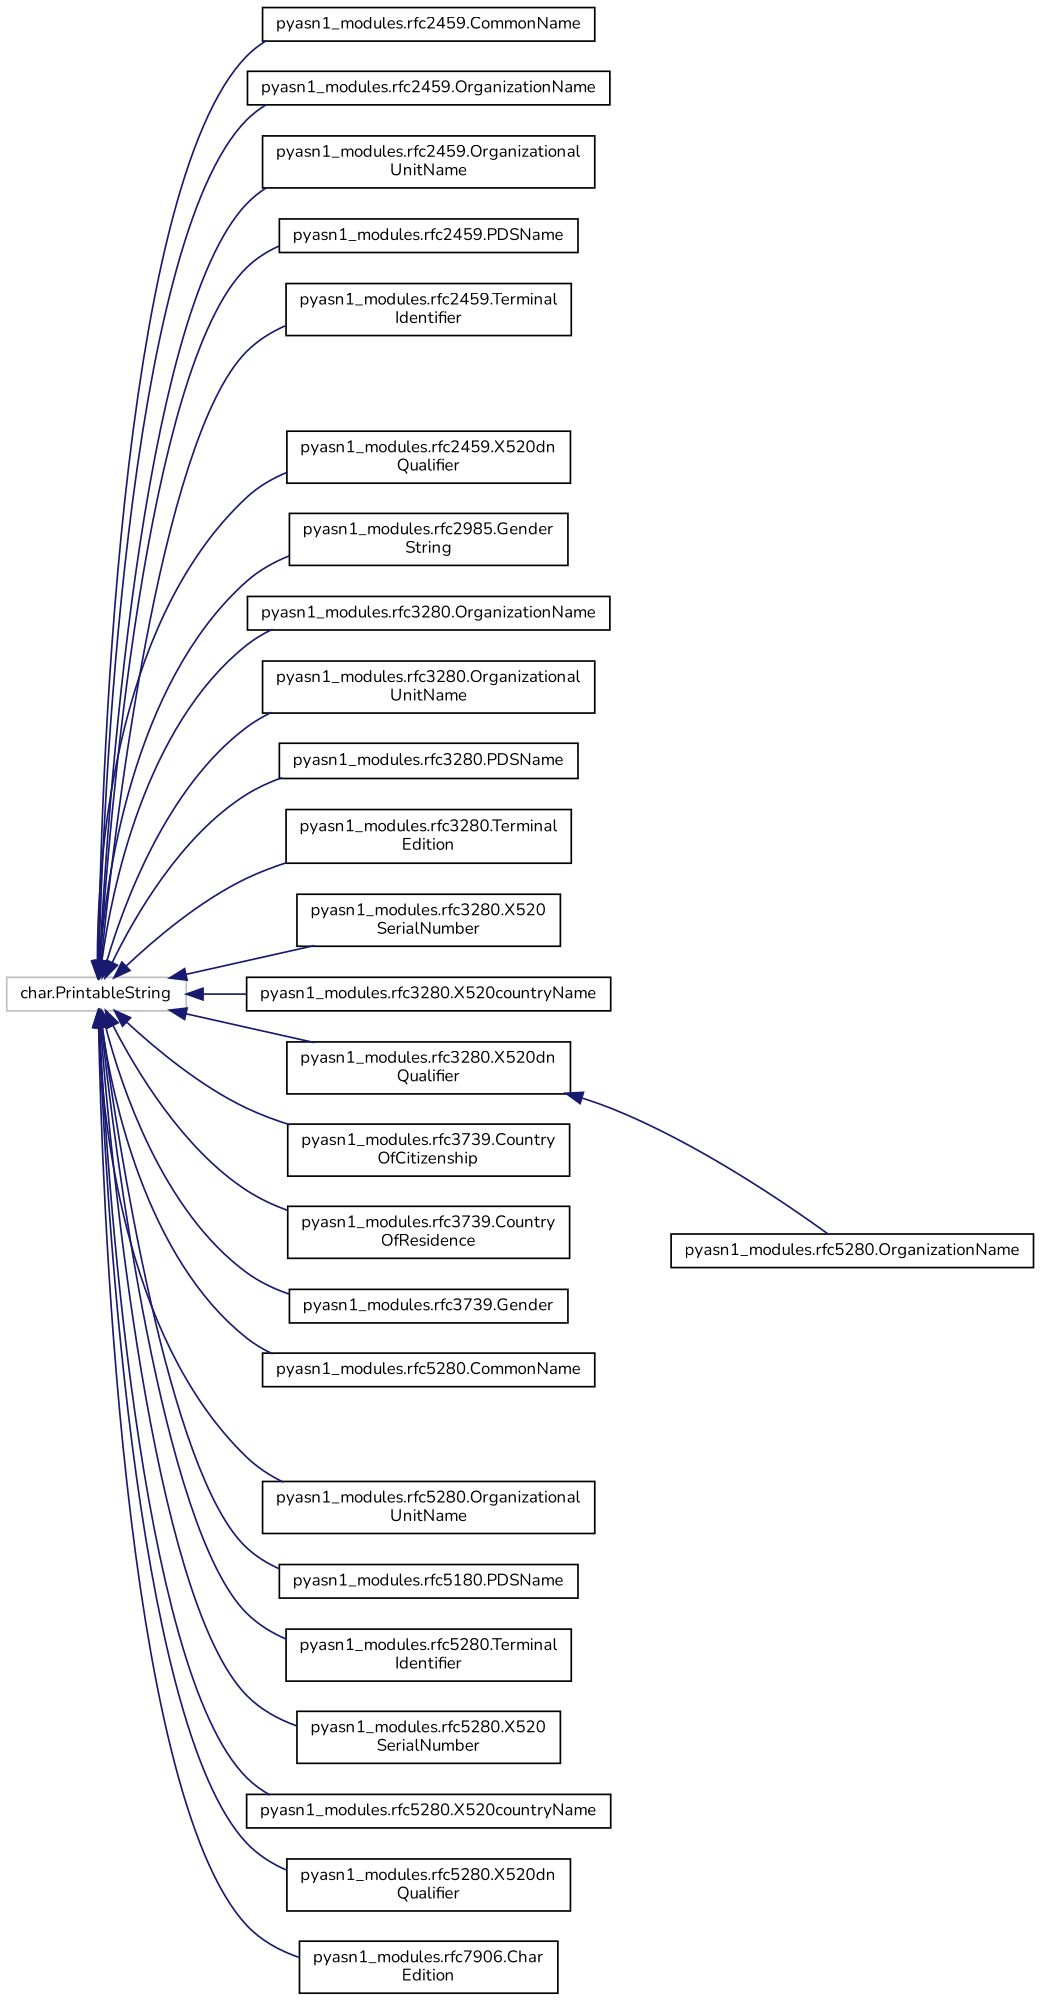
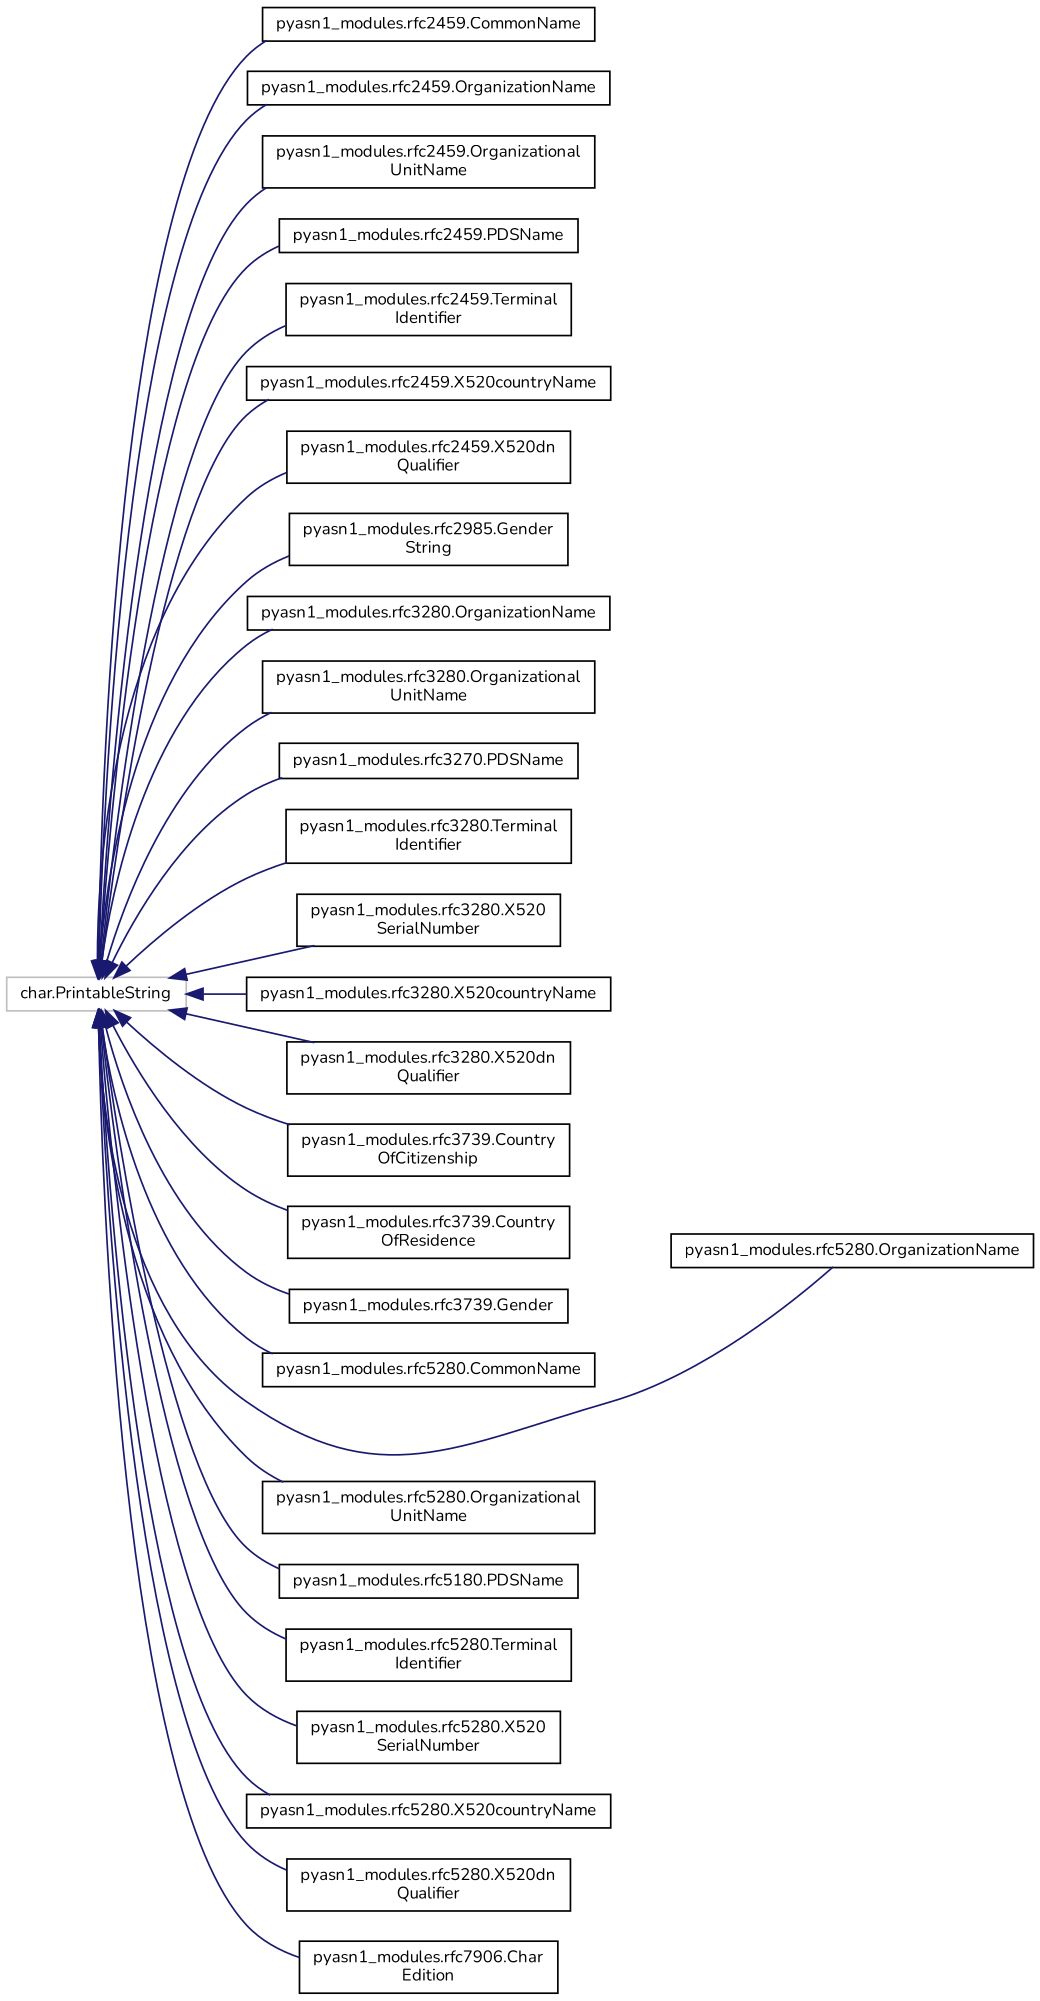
node "pyasn1_modules.rfc2459.X520countryName": added
node "pyasn1_modules.rfc3280.PDSName": label "pyasn1_modules.rfc3280.PDSName" -> "pyasn1_modules.rfc3270.PDSName"
node "pyasn1_modules.rfc3280.Terminal Edition": label "pyasn1_modules.rfc3280.Terminal Edition" -> "pyasn1_modules.rfc3280.Terminal Identifier"
edge "pyasn1_modules.rfc5280.OrganizationName" -> "pyasn1_modules.rfc3280.X520dn Qualifier": now "pyasn1_modules.rfc5280.OrganizationName" -> "char.PrintableString"
